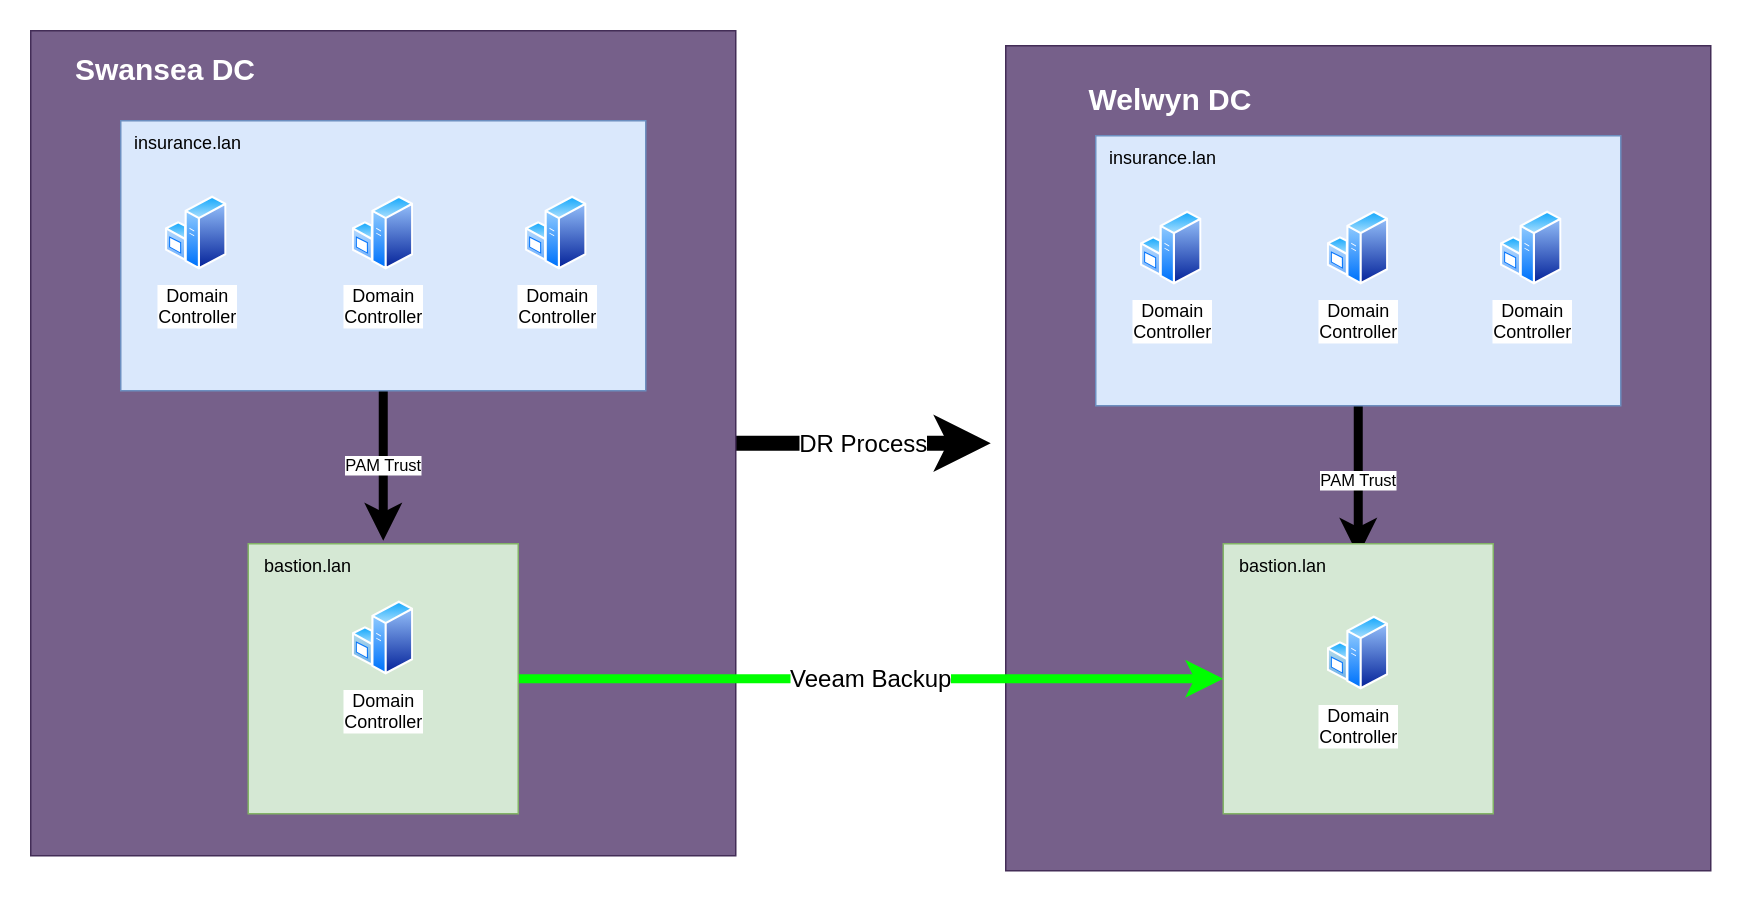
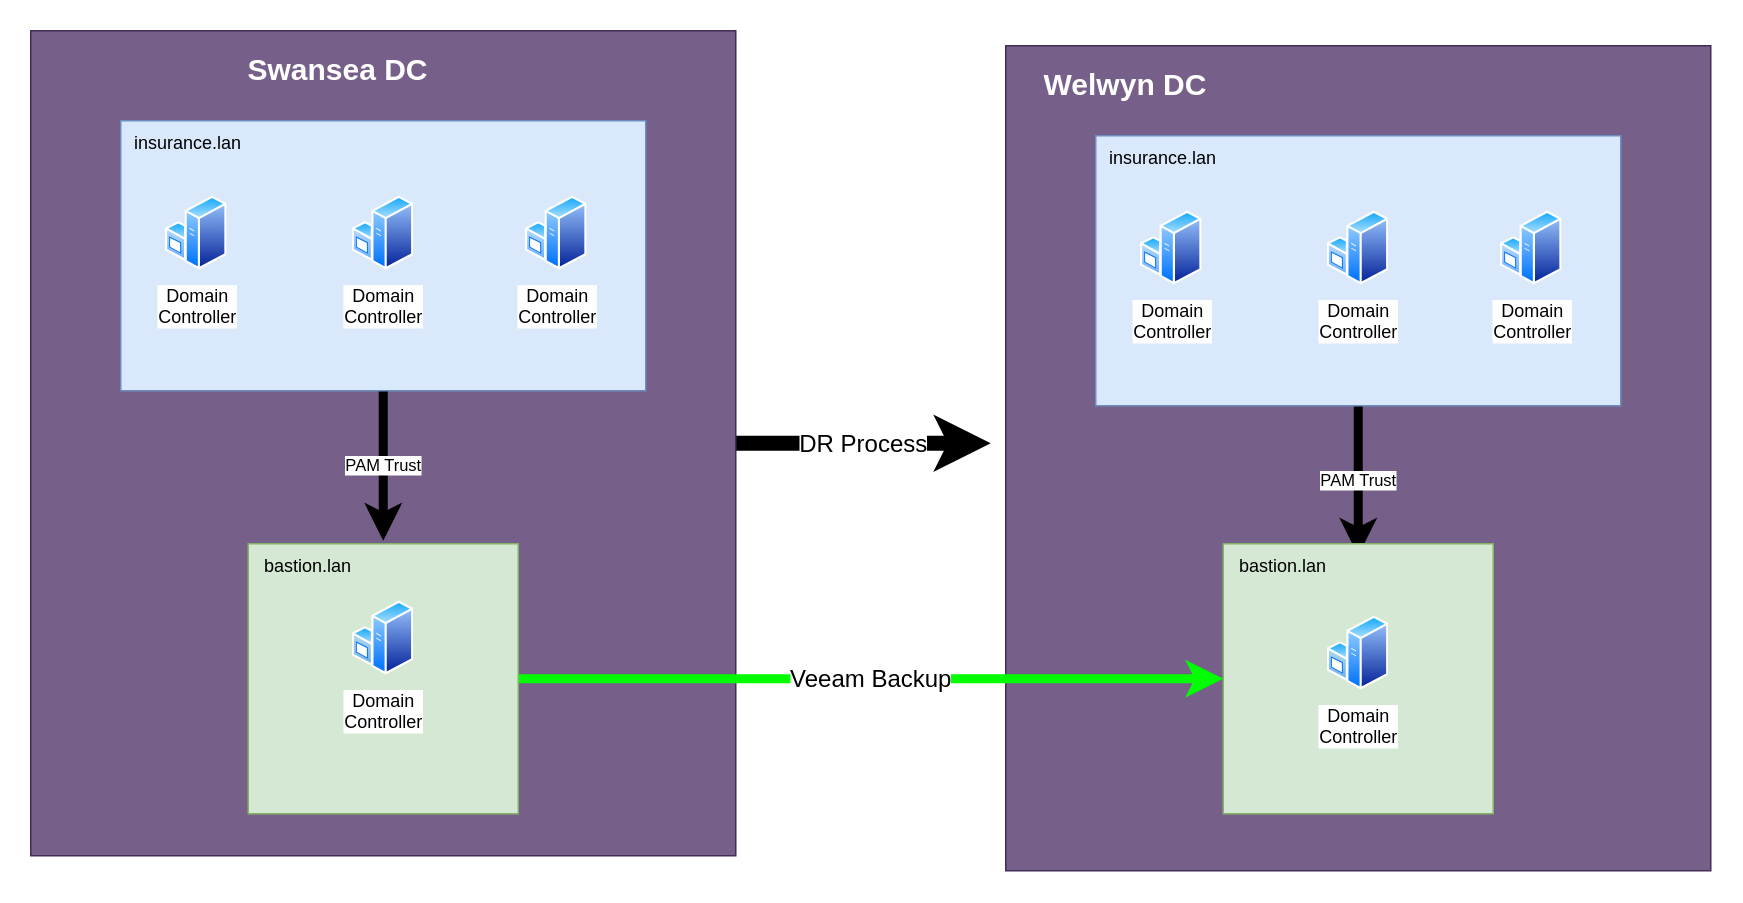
node "Swansea DC": moved (166, 68) -> (338, 68)
node "Welwyn DC": moved (1171, 98) -> (1126, 83)
